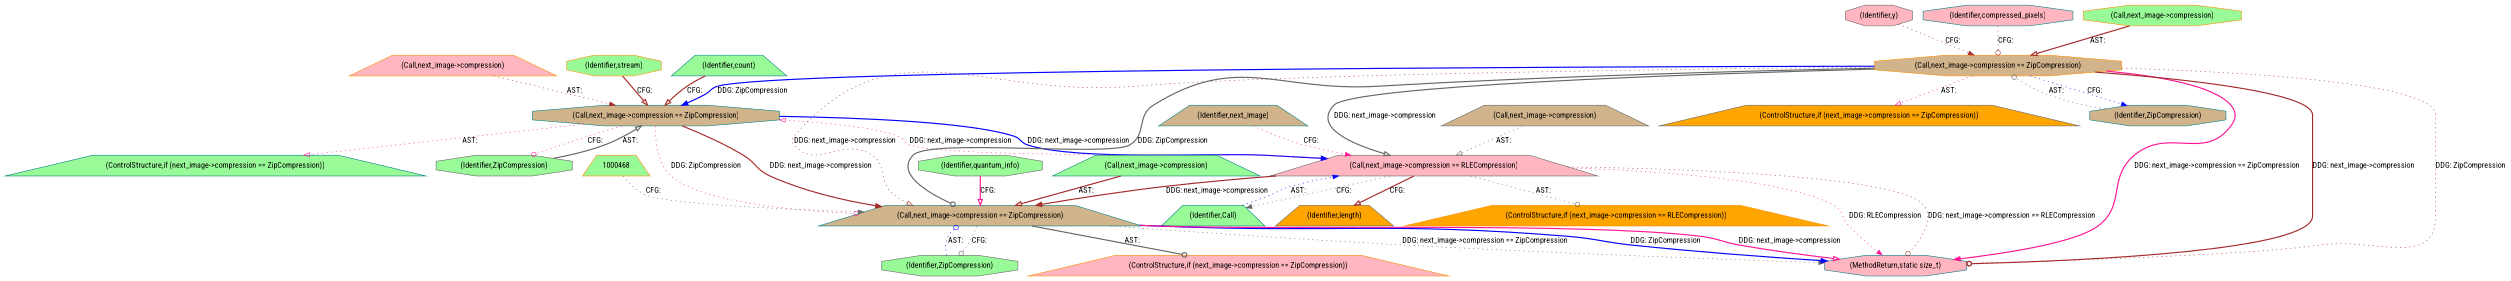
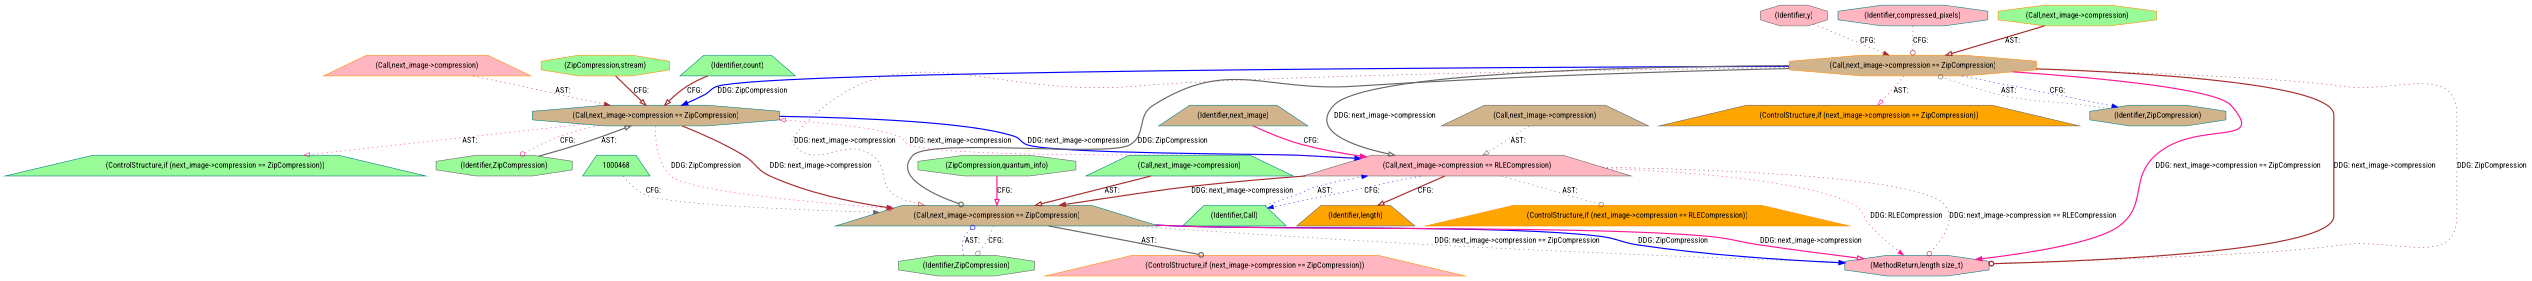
node "(Identifier,stream)": label "(Identifier,stream)" -> "(ZipCompression,stream)"
edge "(Identifier,next_image)" -> "(Call,next_image->compression == RLECompression)": style dotted -> bold
node "1000468": color darkorange -> teal
node "(Identifier,quantum_info)": label "(Identifier,quantum_info)" -> "(ZipCompression,quantum_info)"
edge "(Call,next_image->compression == RLECompression)" -> "(Identifier,Call)": color gray40 -> blue
node "(MethodReturn,static size_t)": label "(MethodReturn,static size_t)" -> "(MethodReturn,length size_t)"
